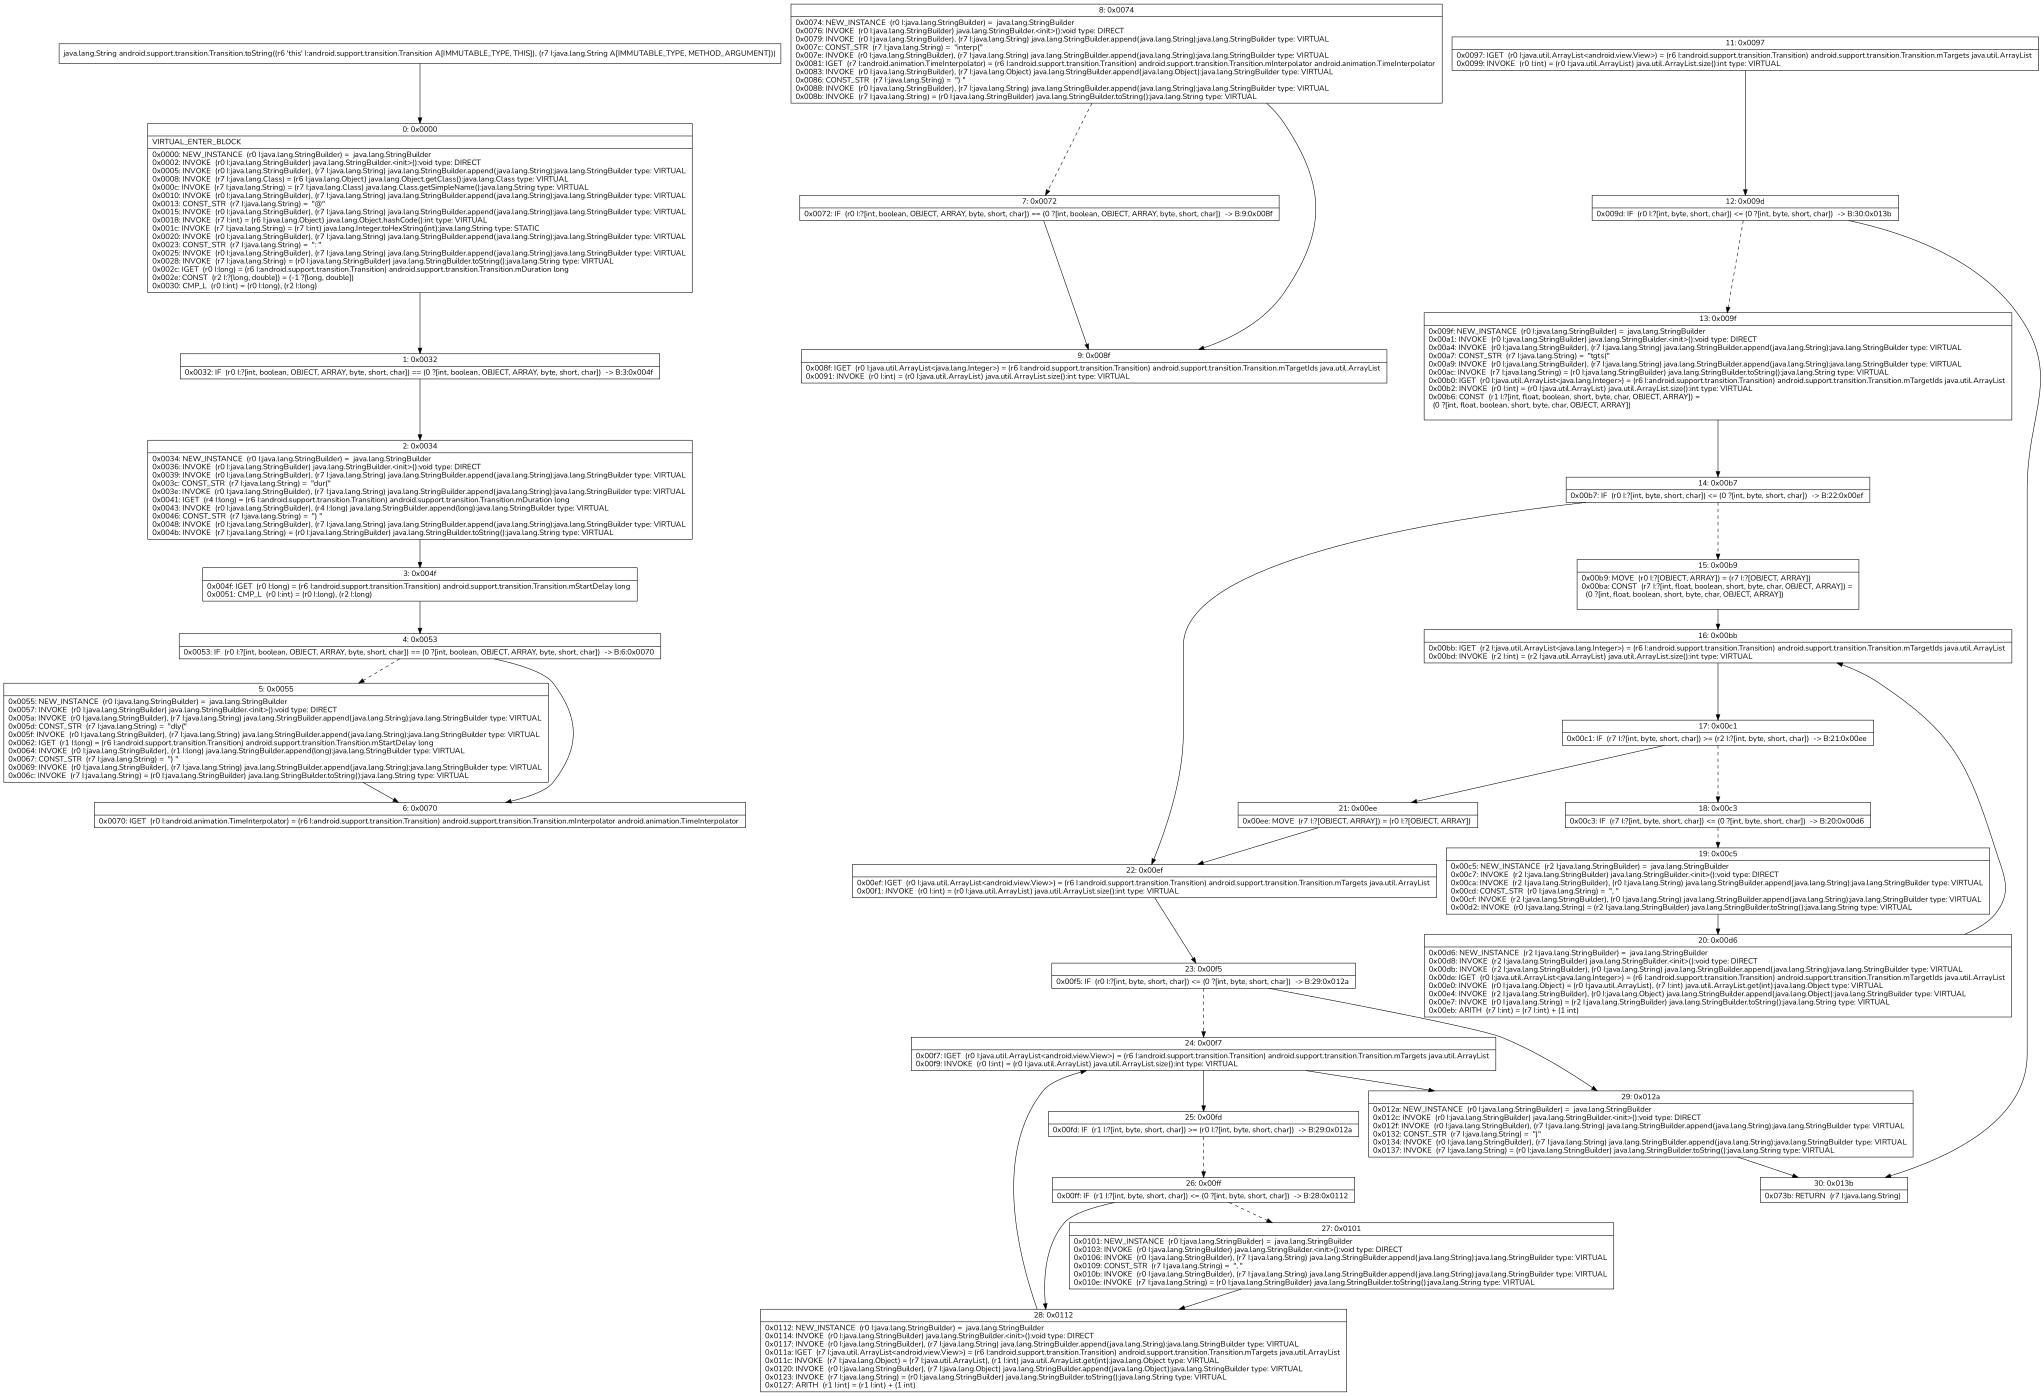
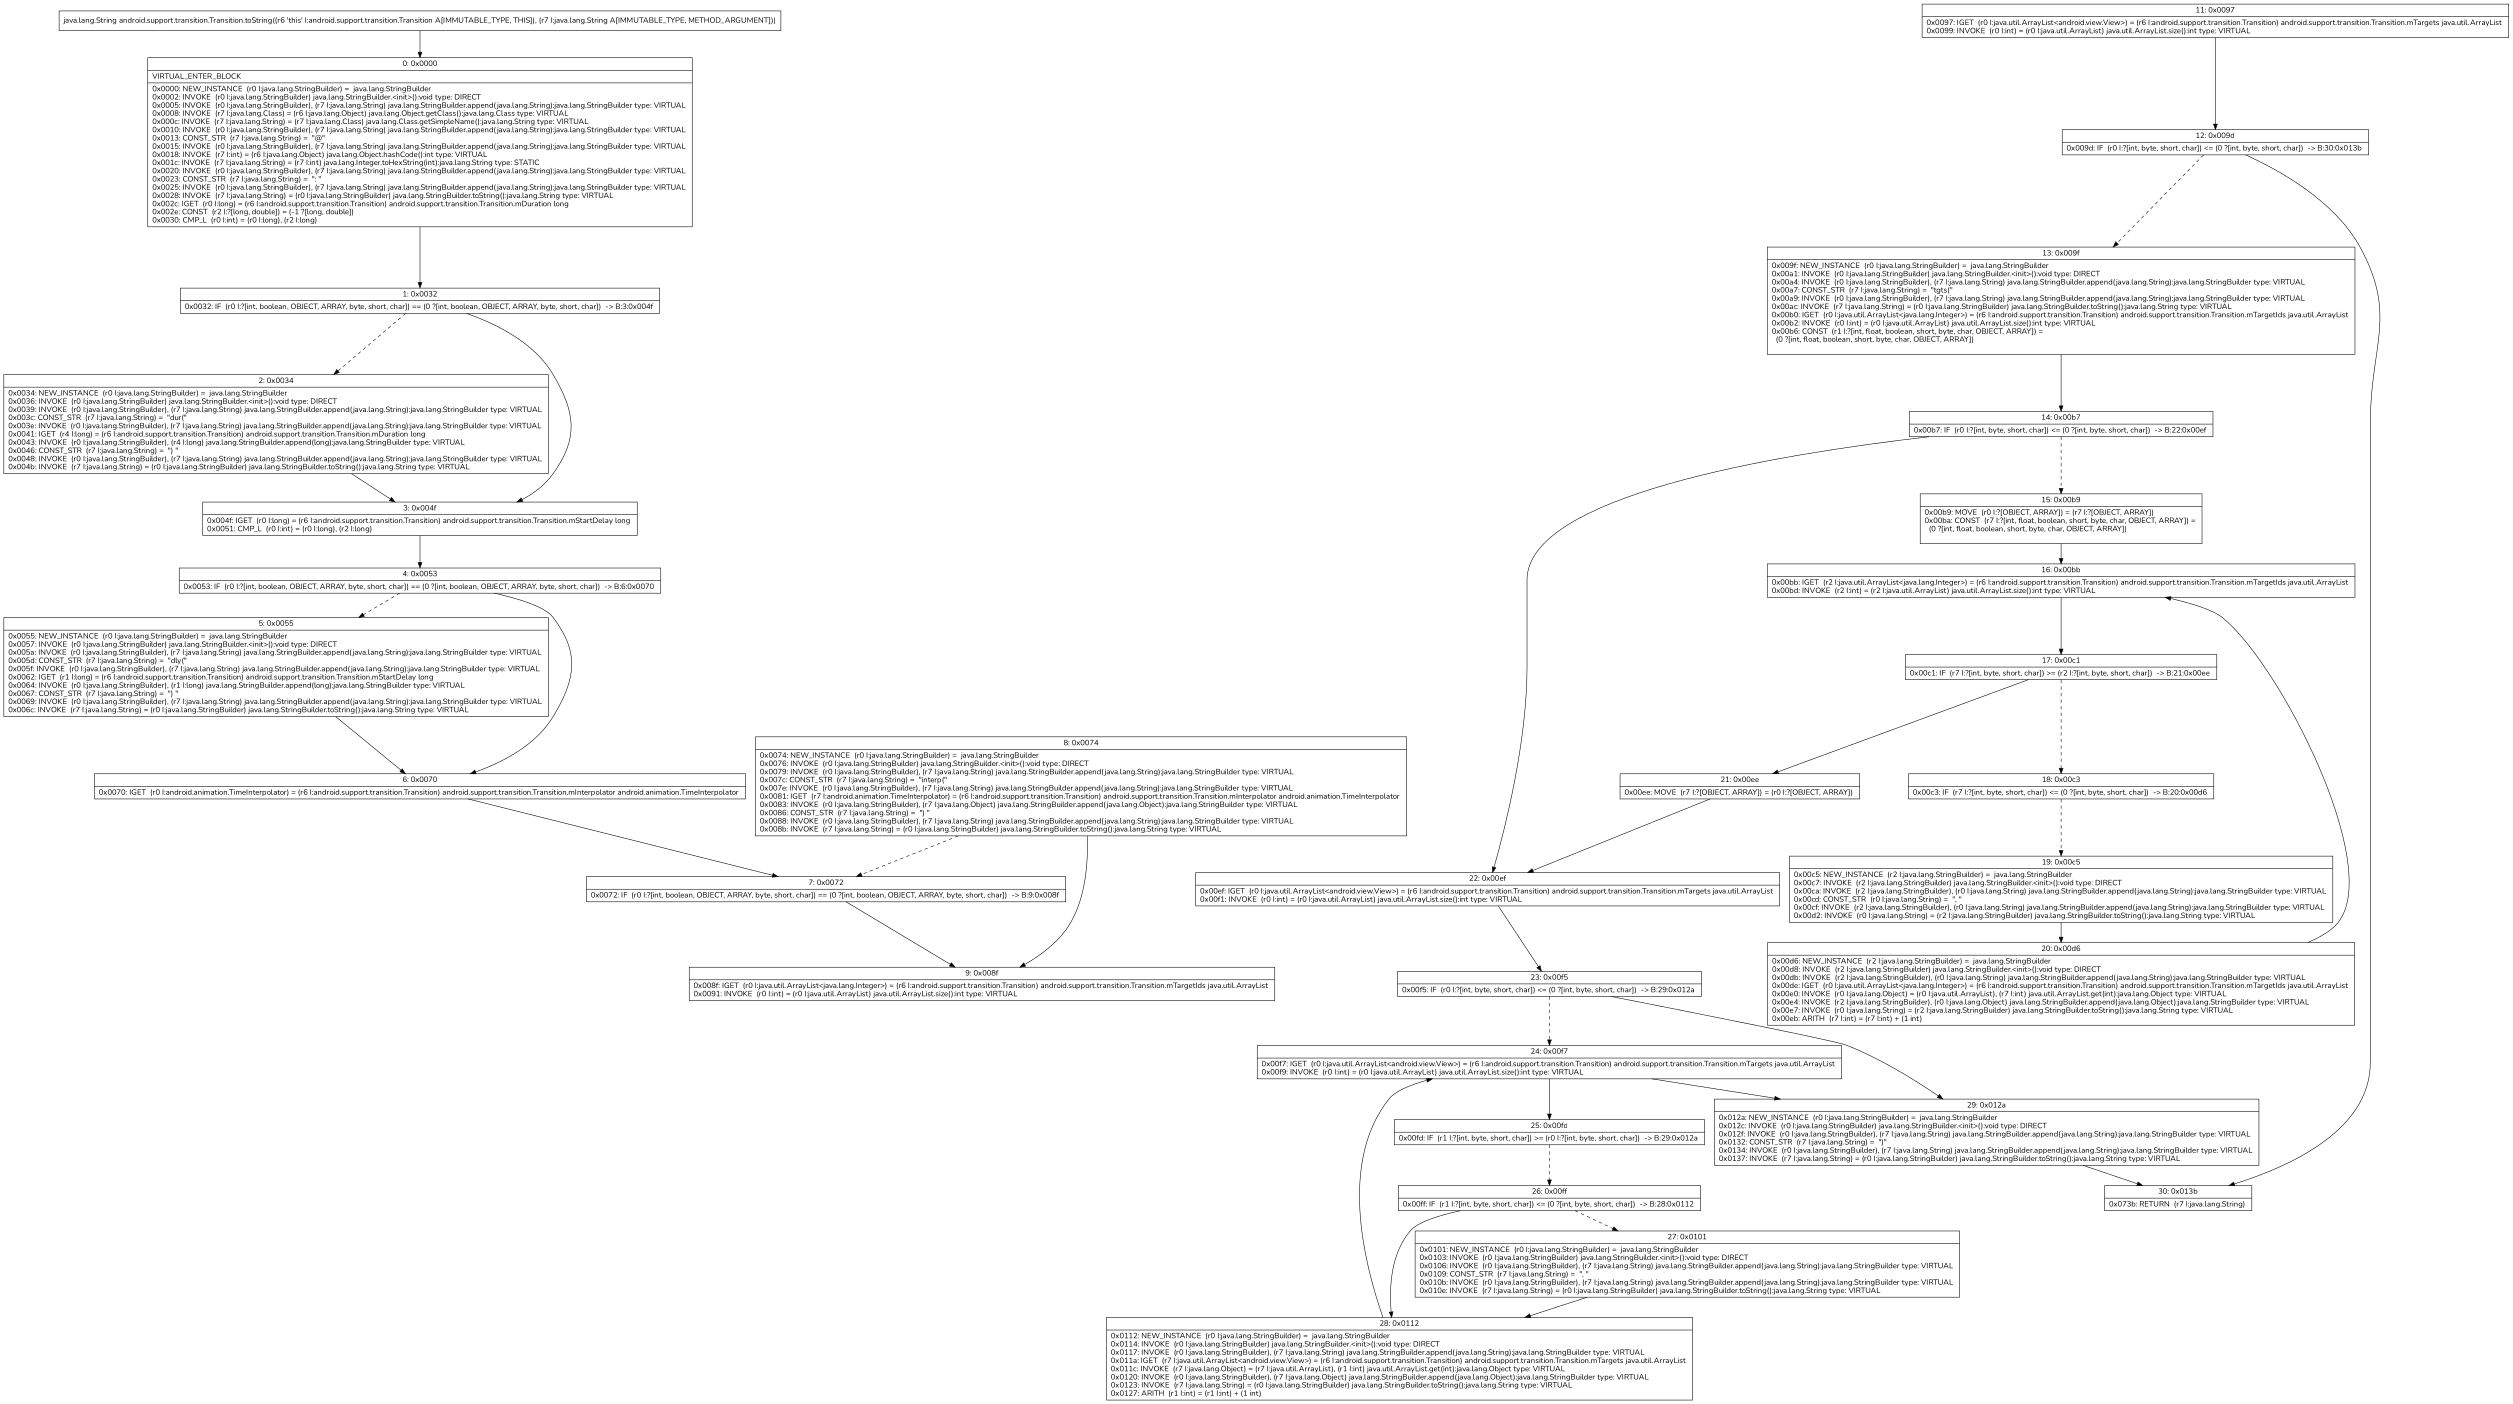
edge "1: 0x0032" -> "3: 0x004f": added
edge "1: 0x0032" -> "2: 0x0034": style solid -> dashed
edge "6: 0x0070" -> "7: 0x0072": added
